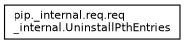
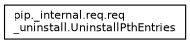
node "pip._internal.req.req _internal.UninstallPthEntries": label "pip._internal.req.req _internal.UninstallPthEntries" -> "pip._internal.req.req _uninstall.UninstallPthEntries"
